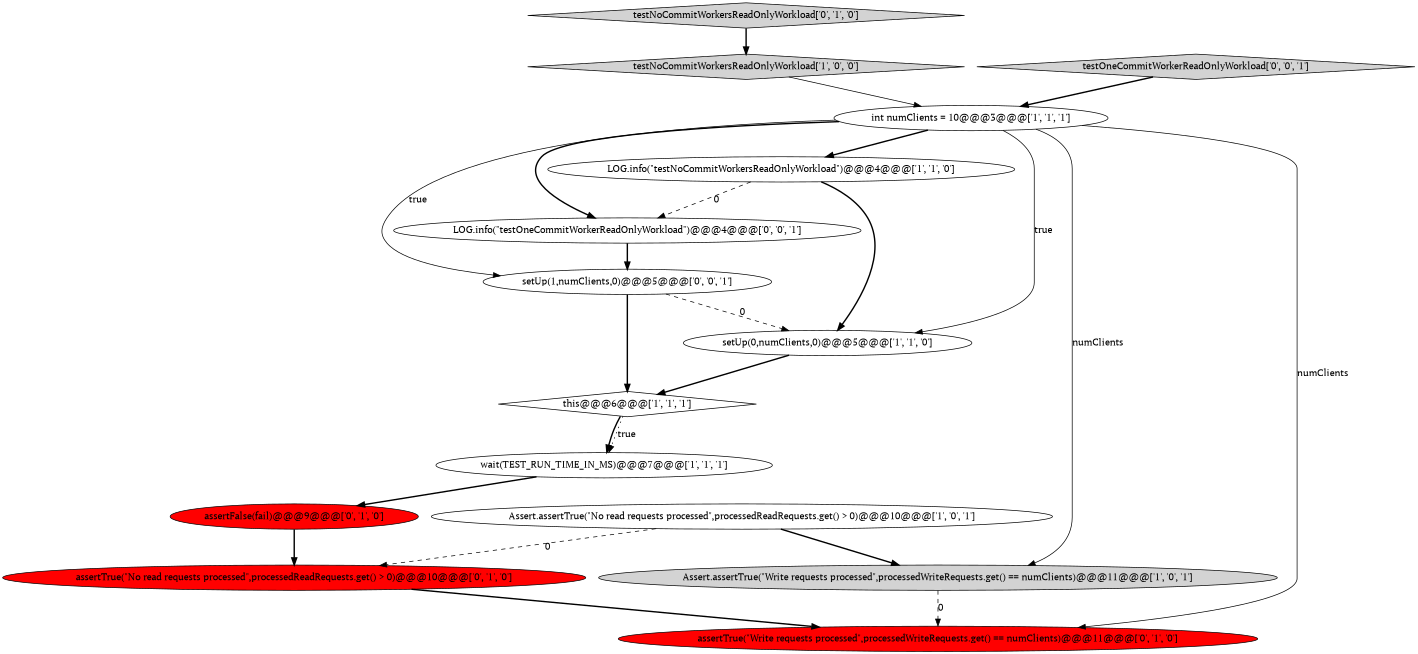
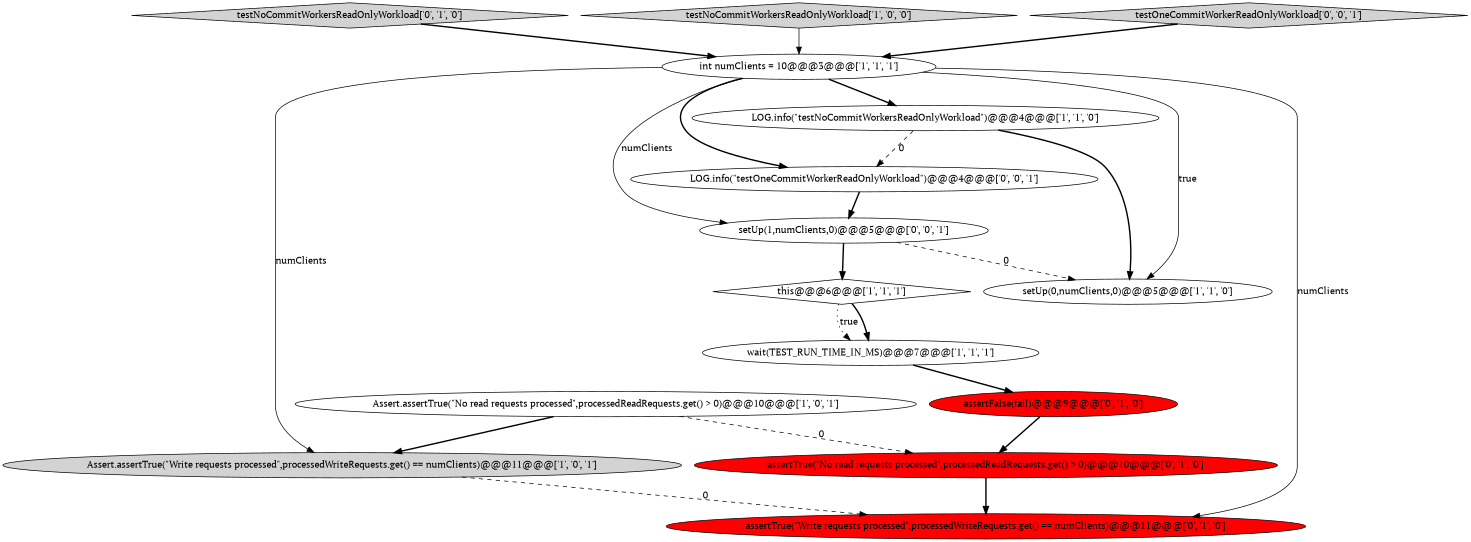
edge "testNoCommitWorkersReadOnlyWorkload['0', '1', '0']" -> "testNoCommitWorkersReadOnlyWorkload['1', '0', '0']": now "testNoCommitWorkersReadOnlyWorkload['0', '1', '0']" -> "int numClients = 10@@@3@@@['1', '1', '1']"
edge "int numClients = 10@@@3@@@['1', '1', '1']" -> "setUp(1,numClients,0)@@@5@@@['0', '0', '1']": label "true" -> "numClients"
edge "setUp(0,numClients,0)@@@5@@@['1', '1', '0']" -> "this@@@6@@@['1', '1', '1']": removed
